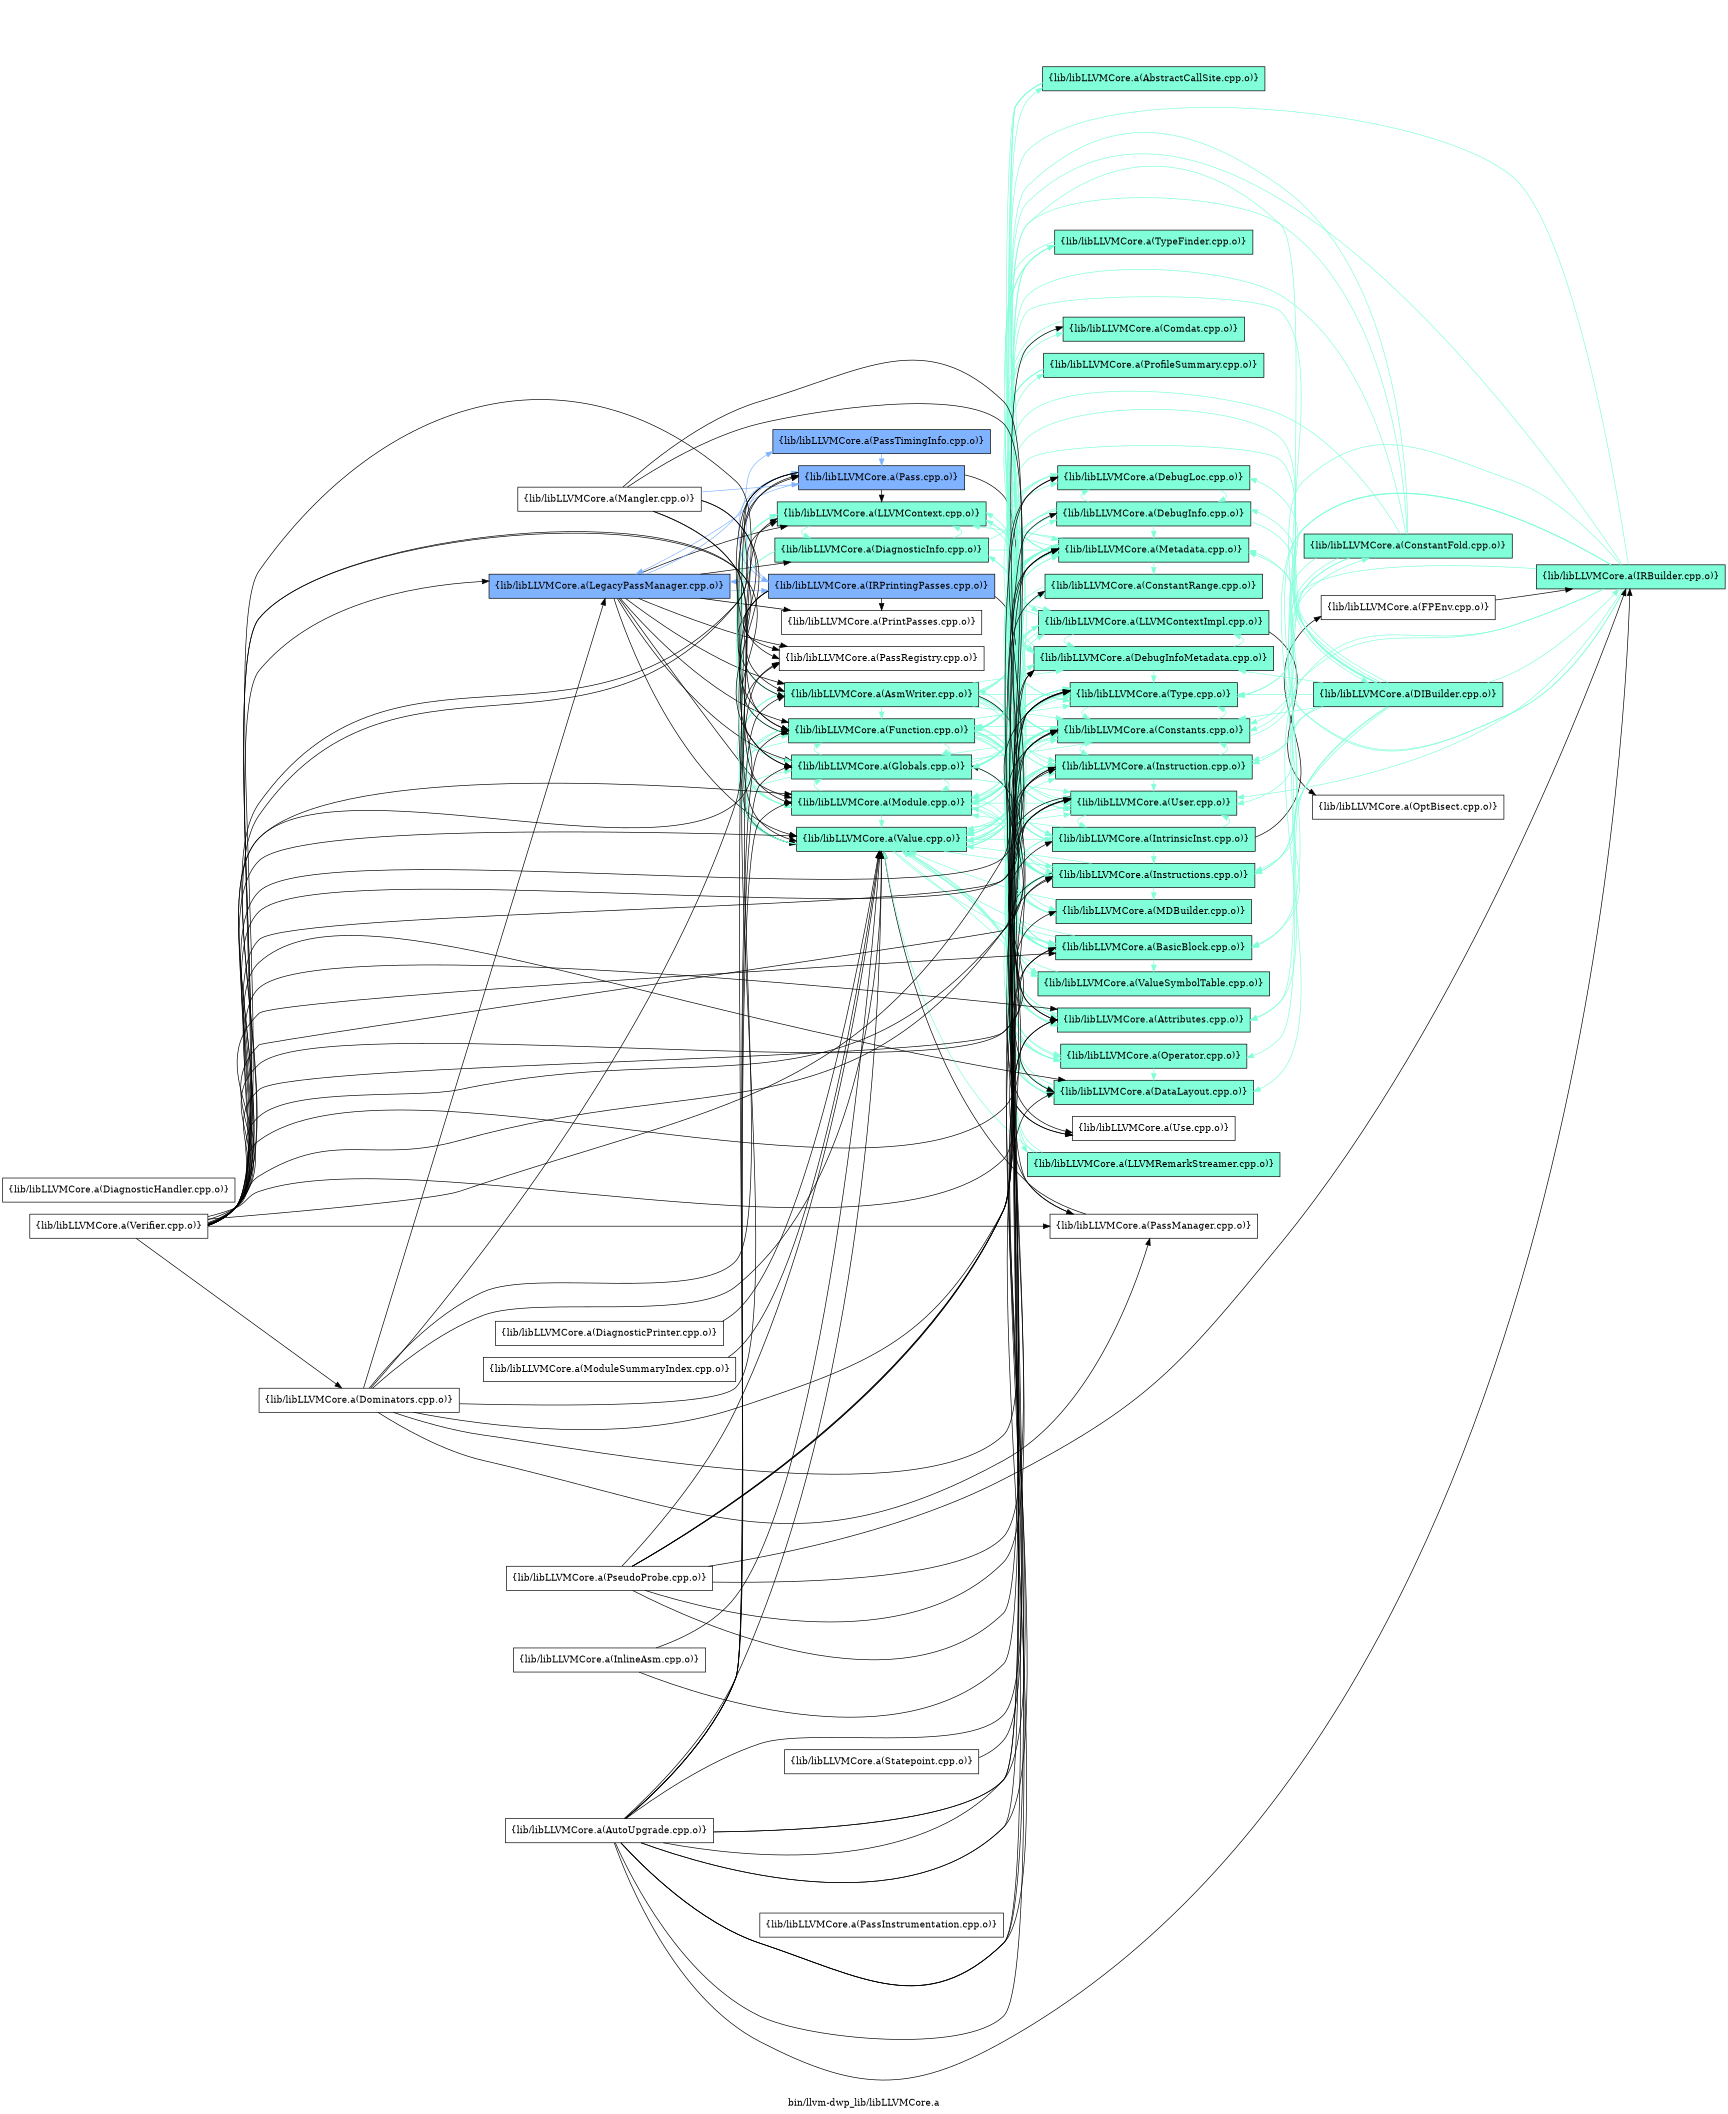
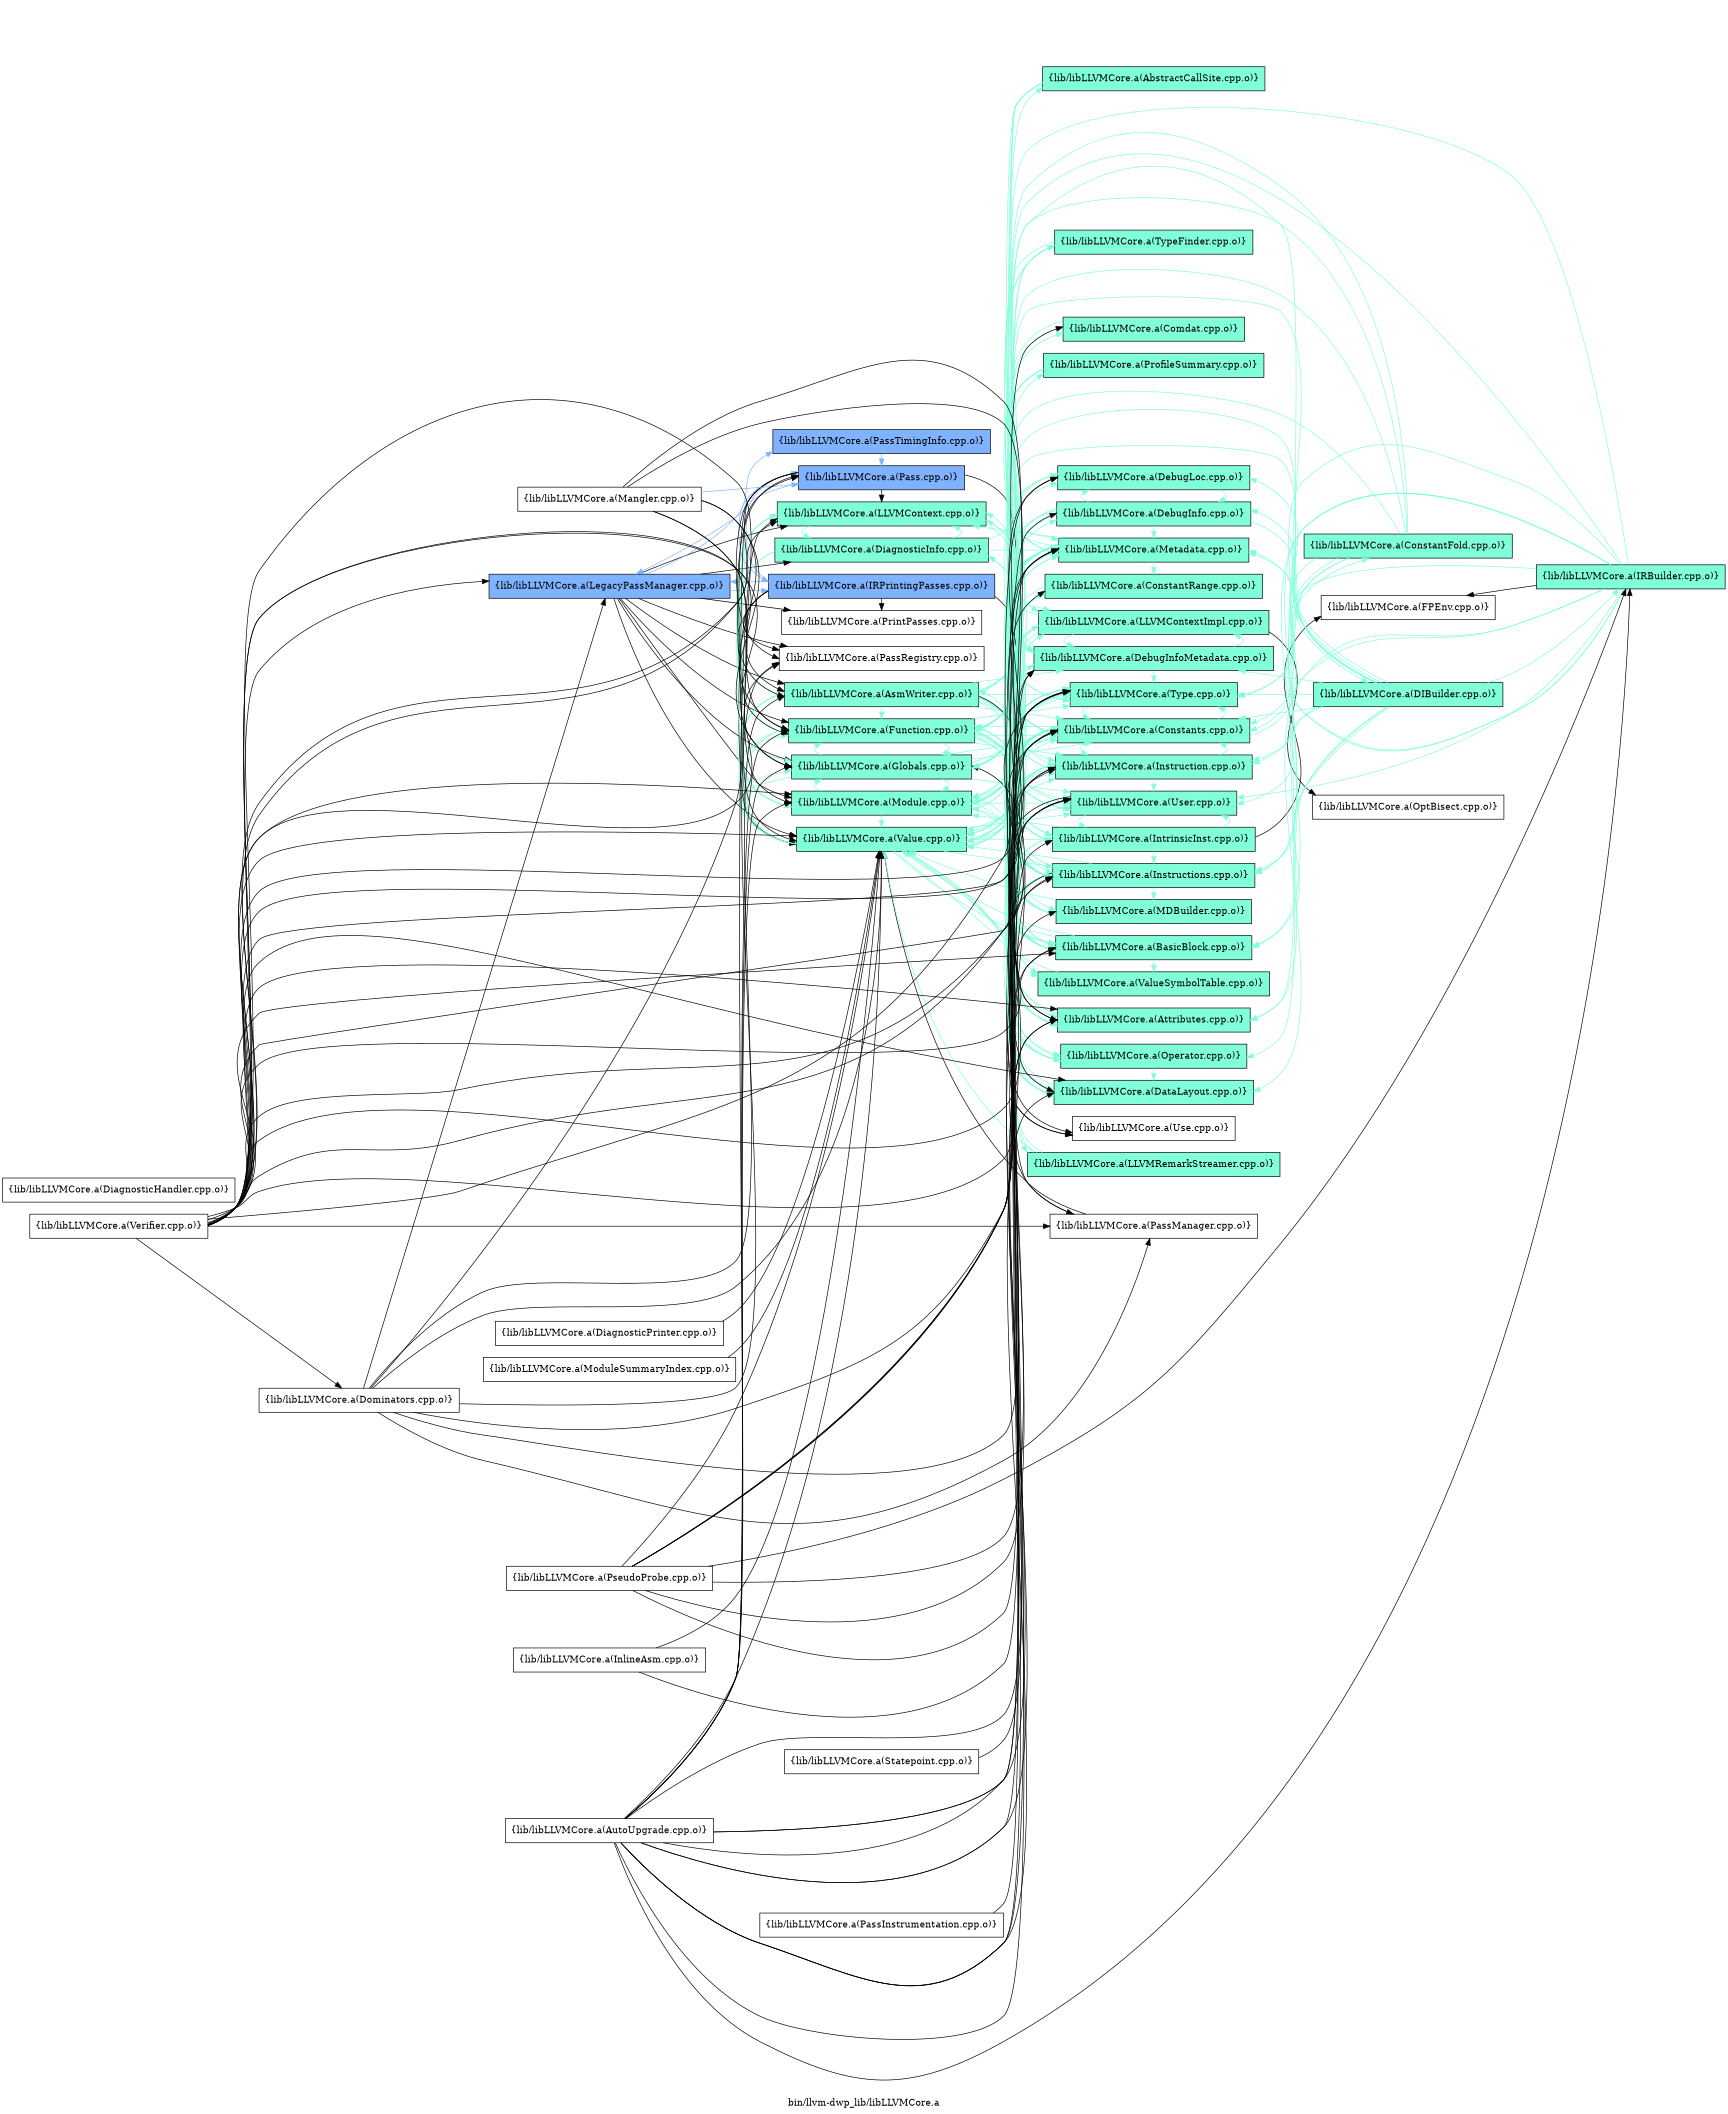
edge "{lib/libLLVMCore.a(FPEnv.cpp.o)}" -> "{lib/libLLVMCore.a(IRBuilder.cpp.o)}": reversed
edge "{lib/libLLVMCore.a(Function.cpp.o)}" -> "{lib/libLLVMCore.a(Module.cpp.o)}": now "{lib/libLLVMCore.a(Function.cpp.o)}" -> "{lib/libLLVMCore.a(Instruction.cpp.o)}"
edge "{lib/libLLVMCore.a(Verifier.cpp.o)}" -> "{lib/libLLVMCore.a(IntrinsicInst.cpp.o)}": now "{lib/libLLVMCore.a(PassInstrumentation.cpp.o)}" -> "{lib/libLLVMCore.a(IntrinsicInst.cpp.o)}"
